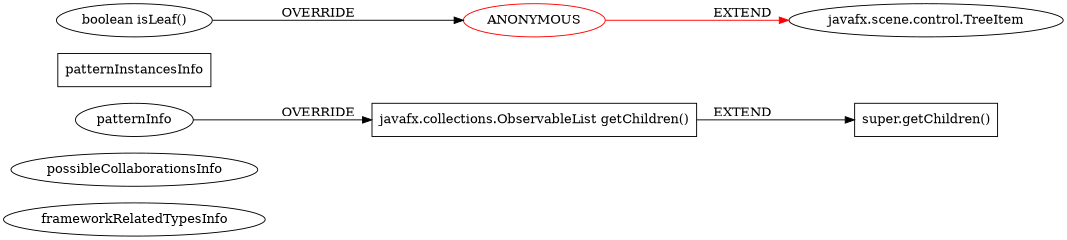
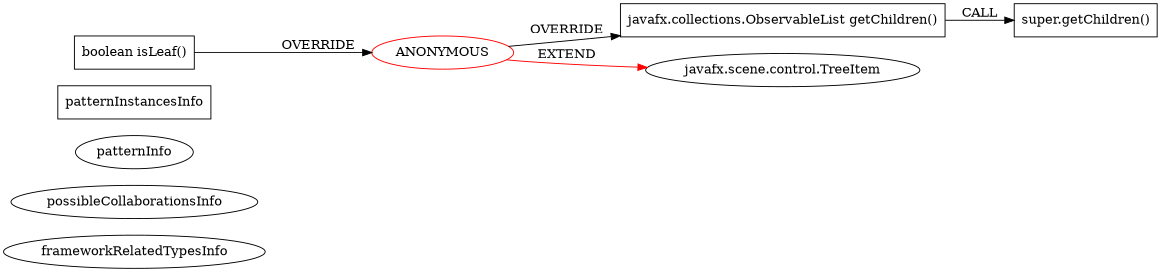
node "boolean isLeaf()": shape ellipse -> box
edge "javafx.collections.ObservableList getChildren()" -> "super.getChildren()": label "EXTEND" -> "CALL"
edge "patternInfo" -> "javafx.collections.ObservableList getChildren()": now "ANONYMOUS" -> "javafx.collections.ObservableList getChildren()"
